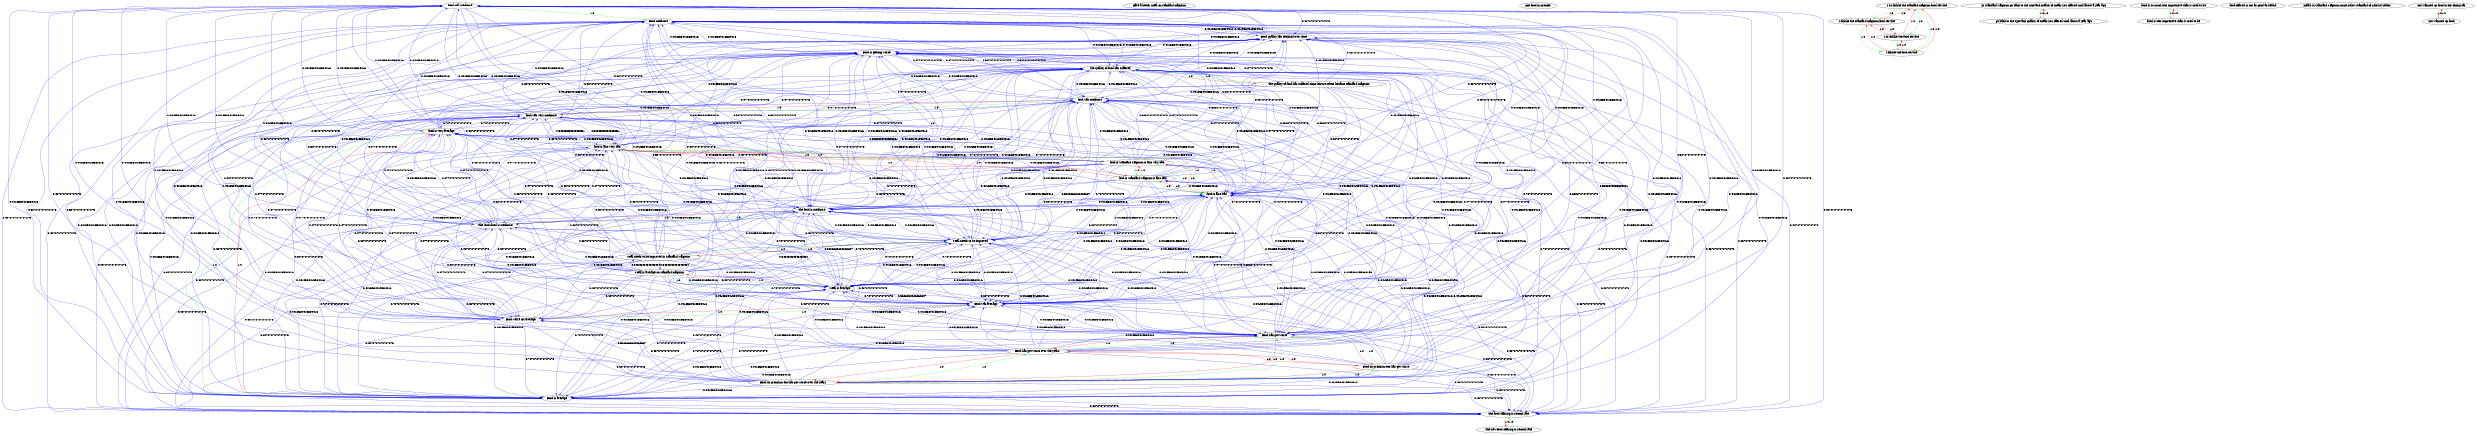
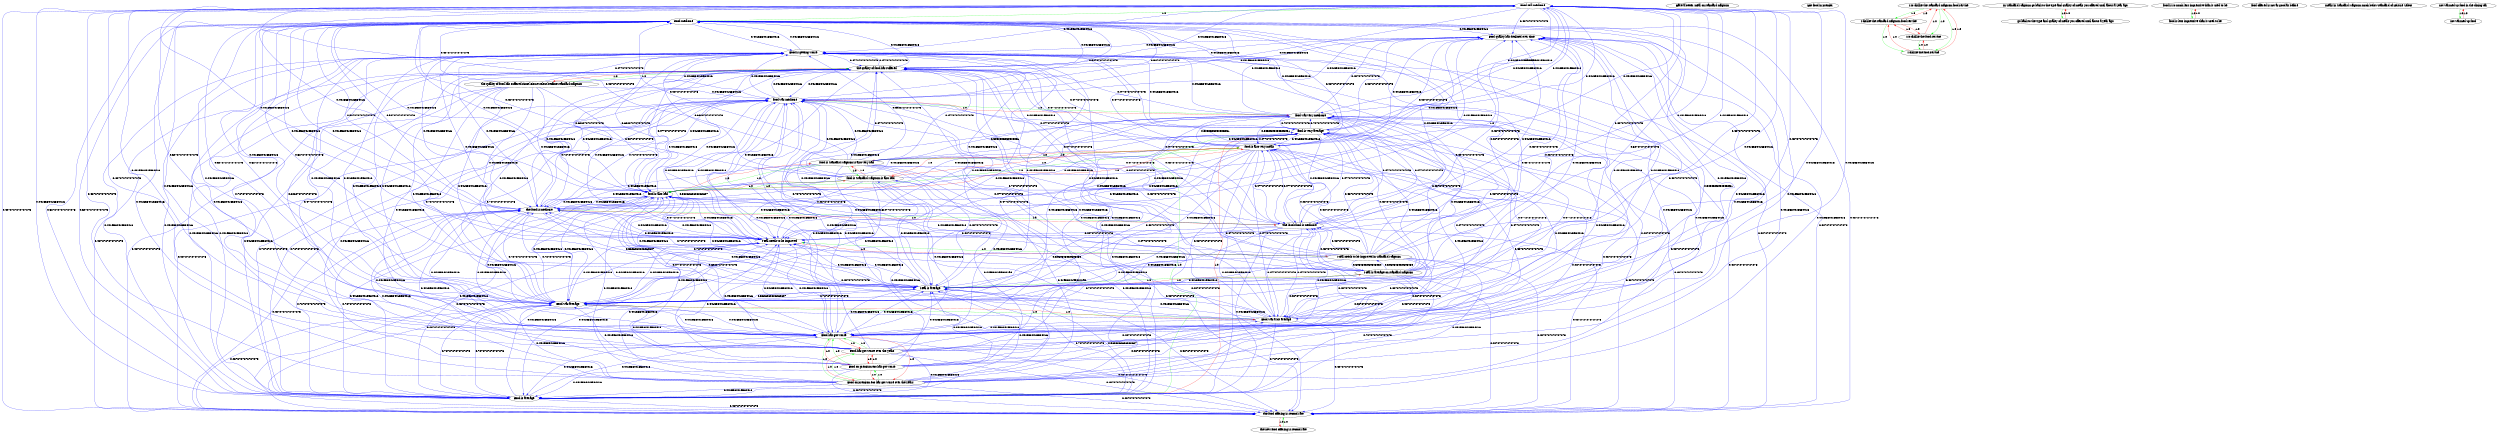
node "food is also very bad": label "food is also very bad" -> "food is also very meals"
edge "Food was average" -> "food was very mediocre": reversed
edge "Food on premium eco has got worse over the years" -> "Food was average": label "0.4415584415584416" -> "0.4415585415584416"
